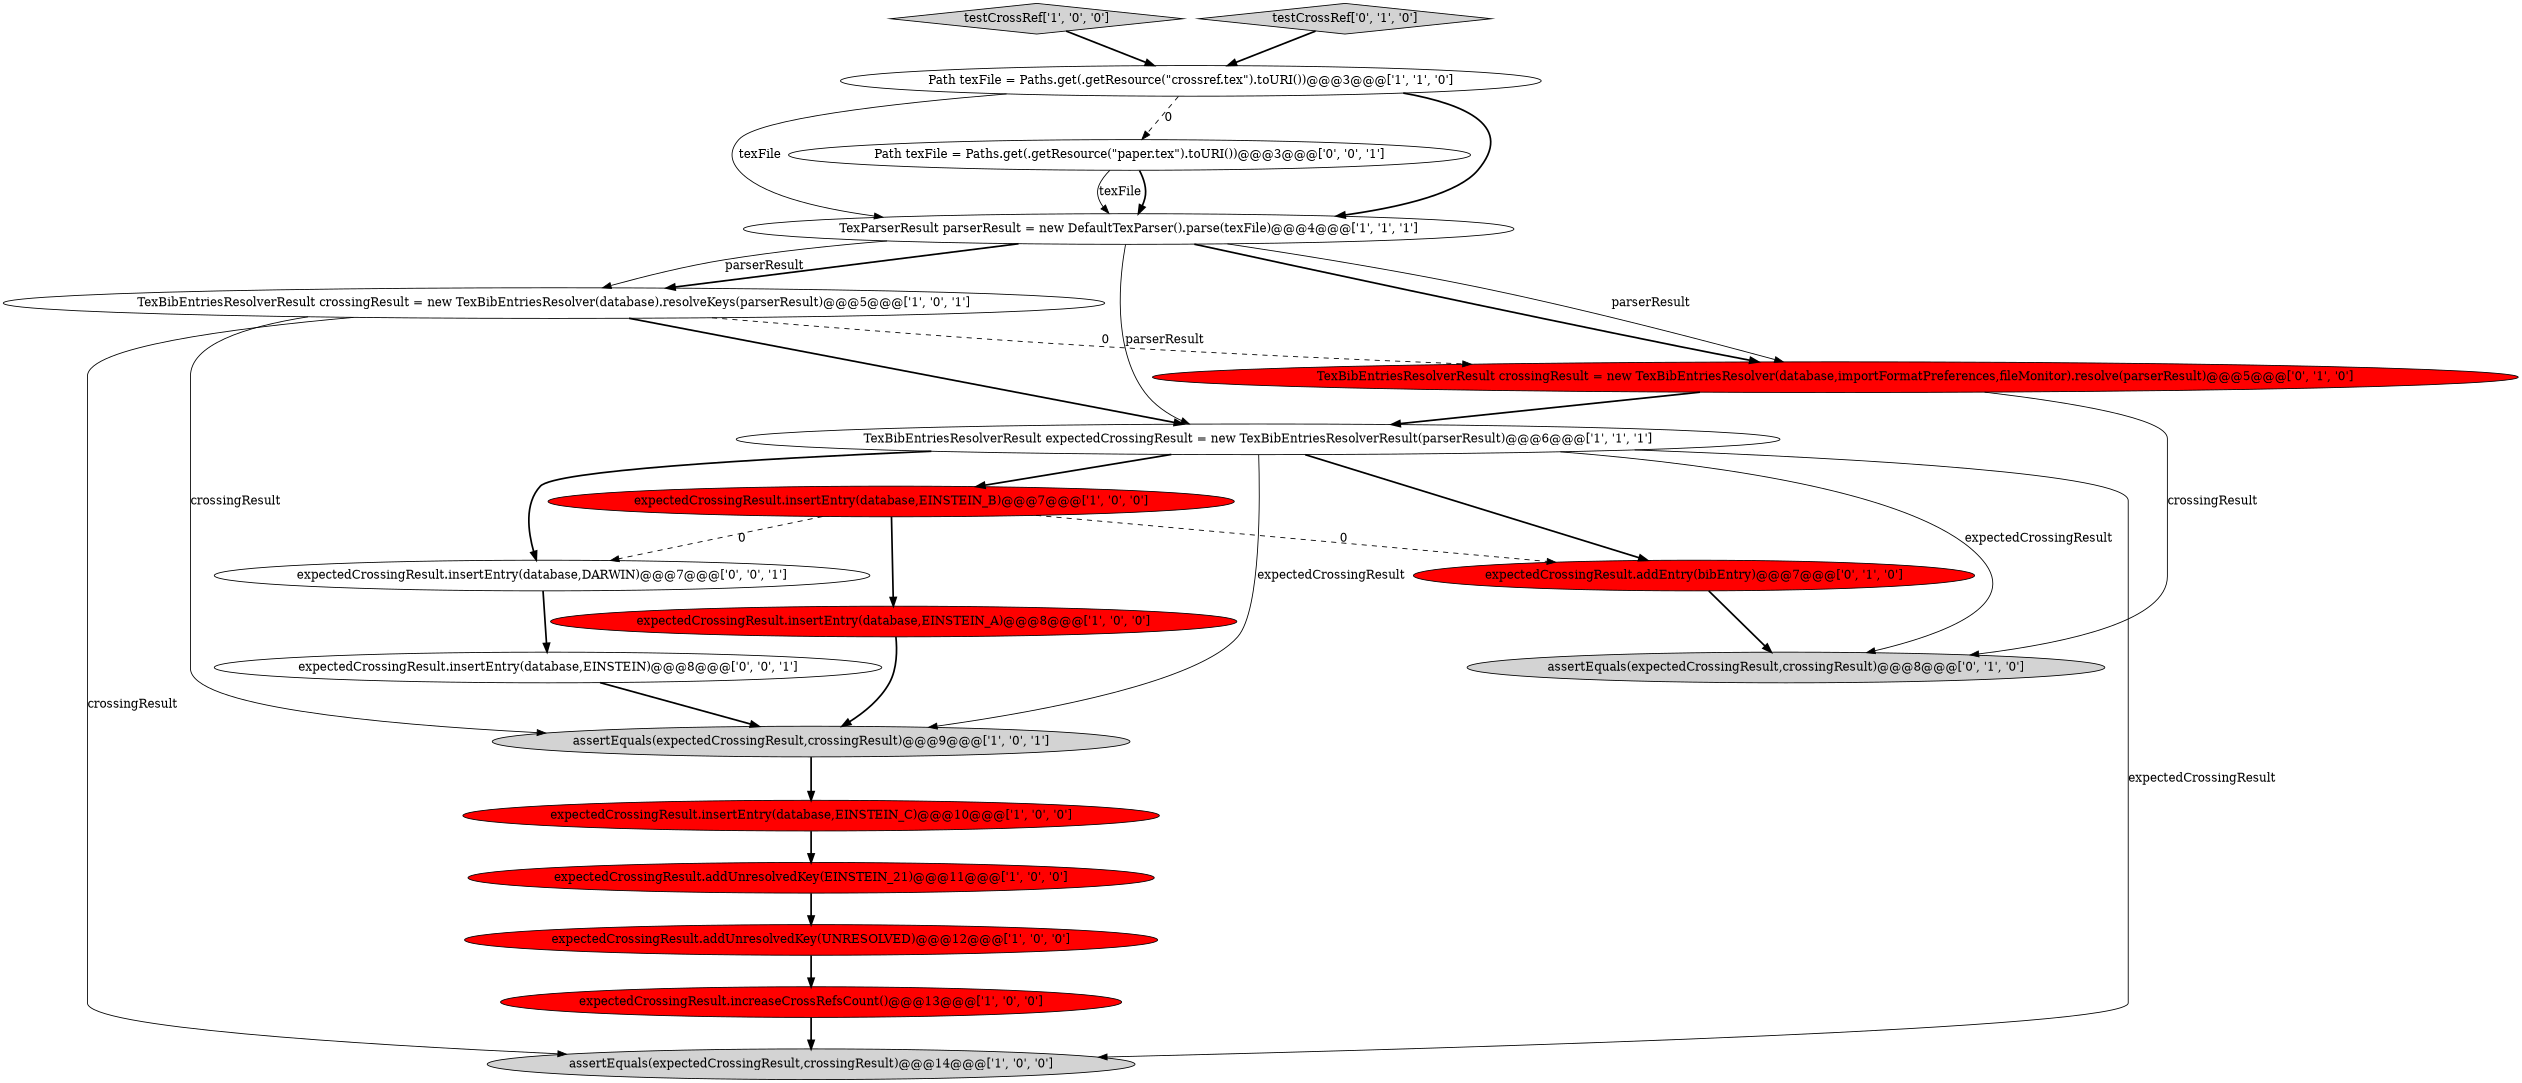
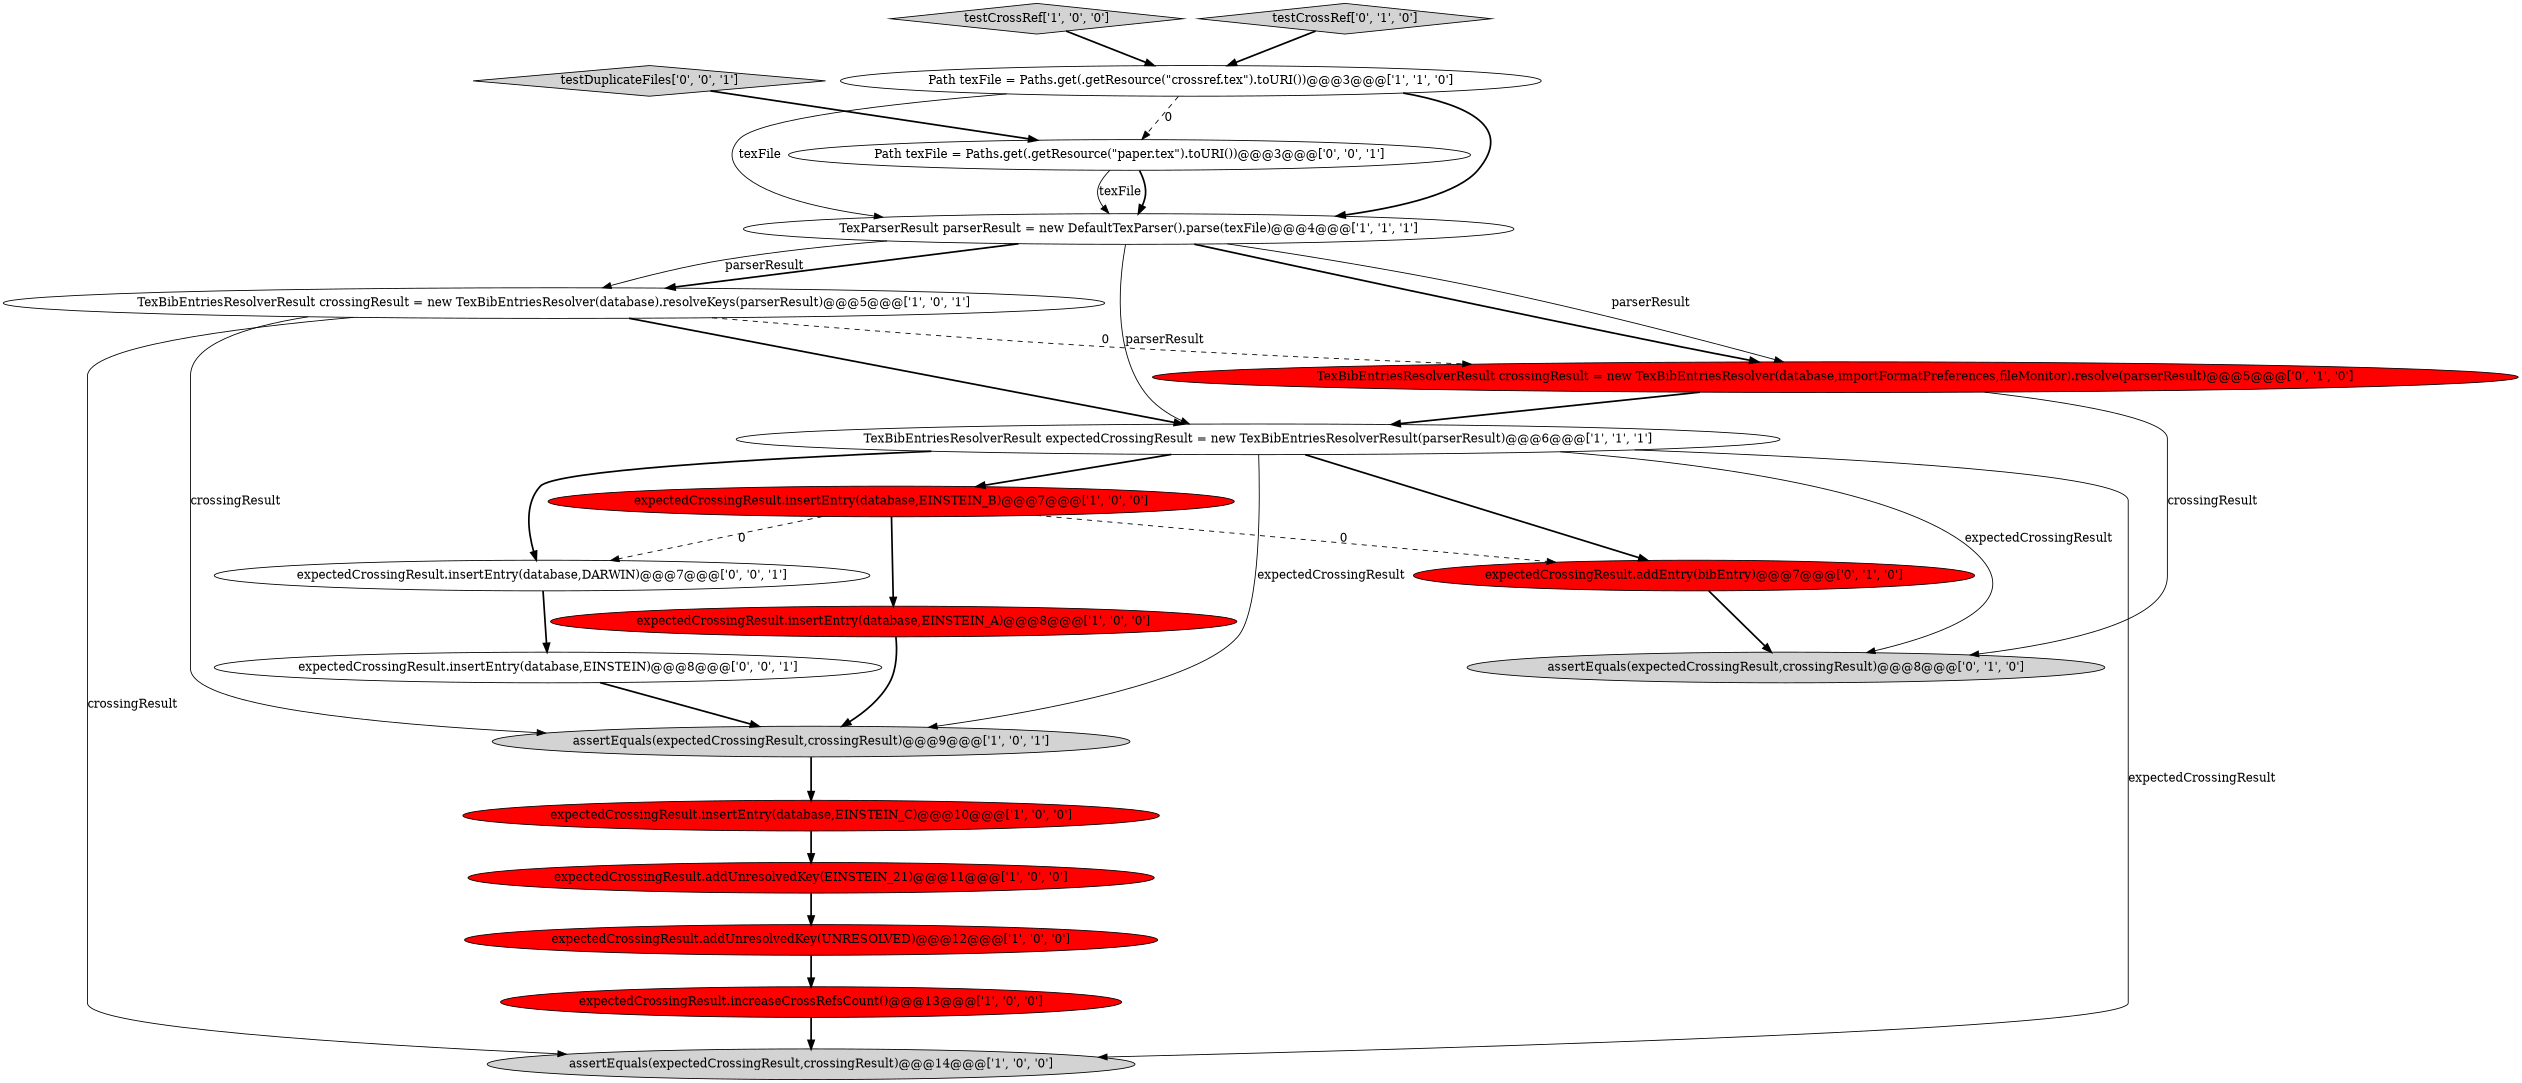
node "testDuplicateFiles['0', '0', '1']": added
